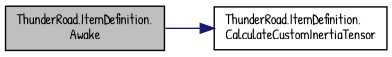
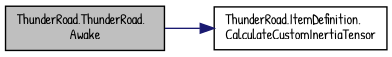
node "ThunderRoad.ItemDefinition. Awake": label "ThunderRoad.ItemDefinition. Awake" -> "ThunderRoad.ThunderRoad. Awake"
